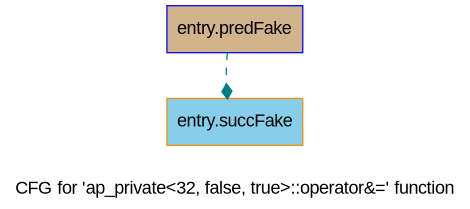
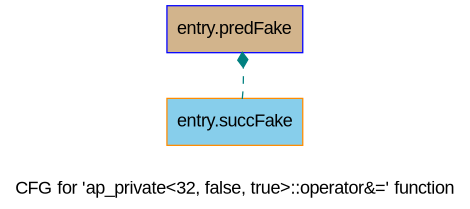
edge "entry.predFake" -> "entry.succFake": reversed
